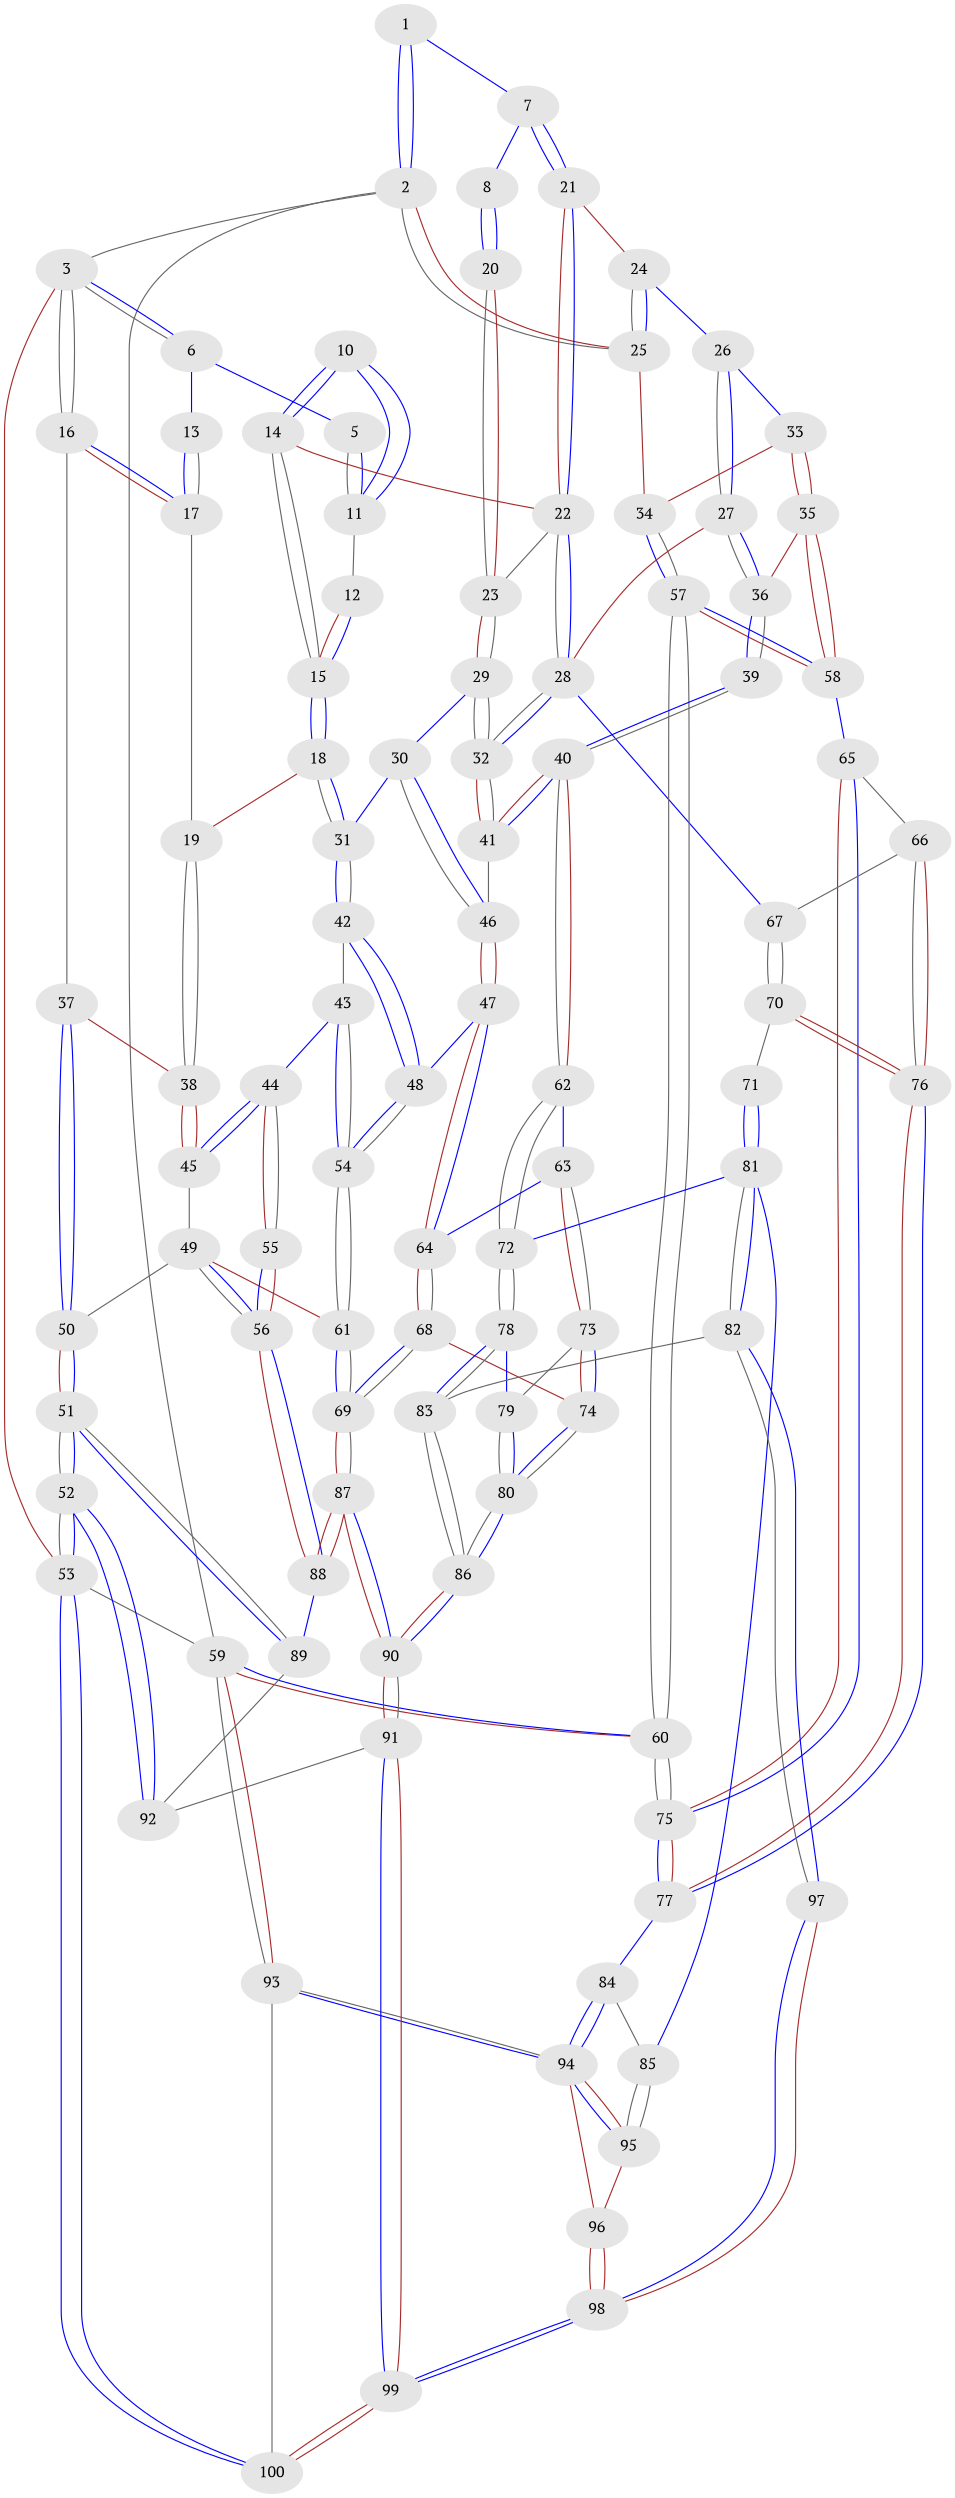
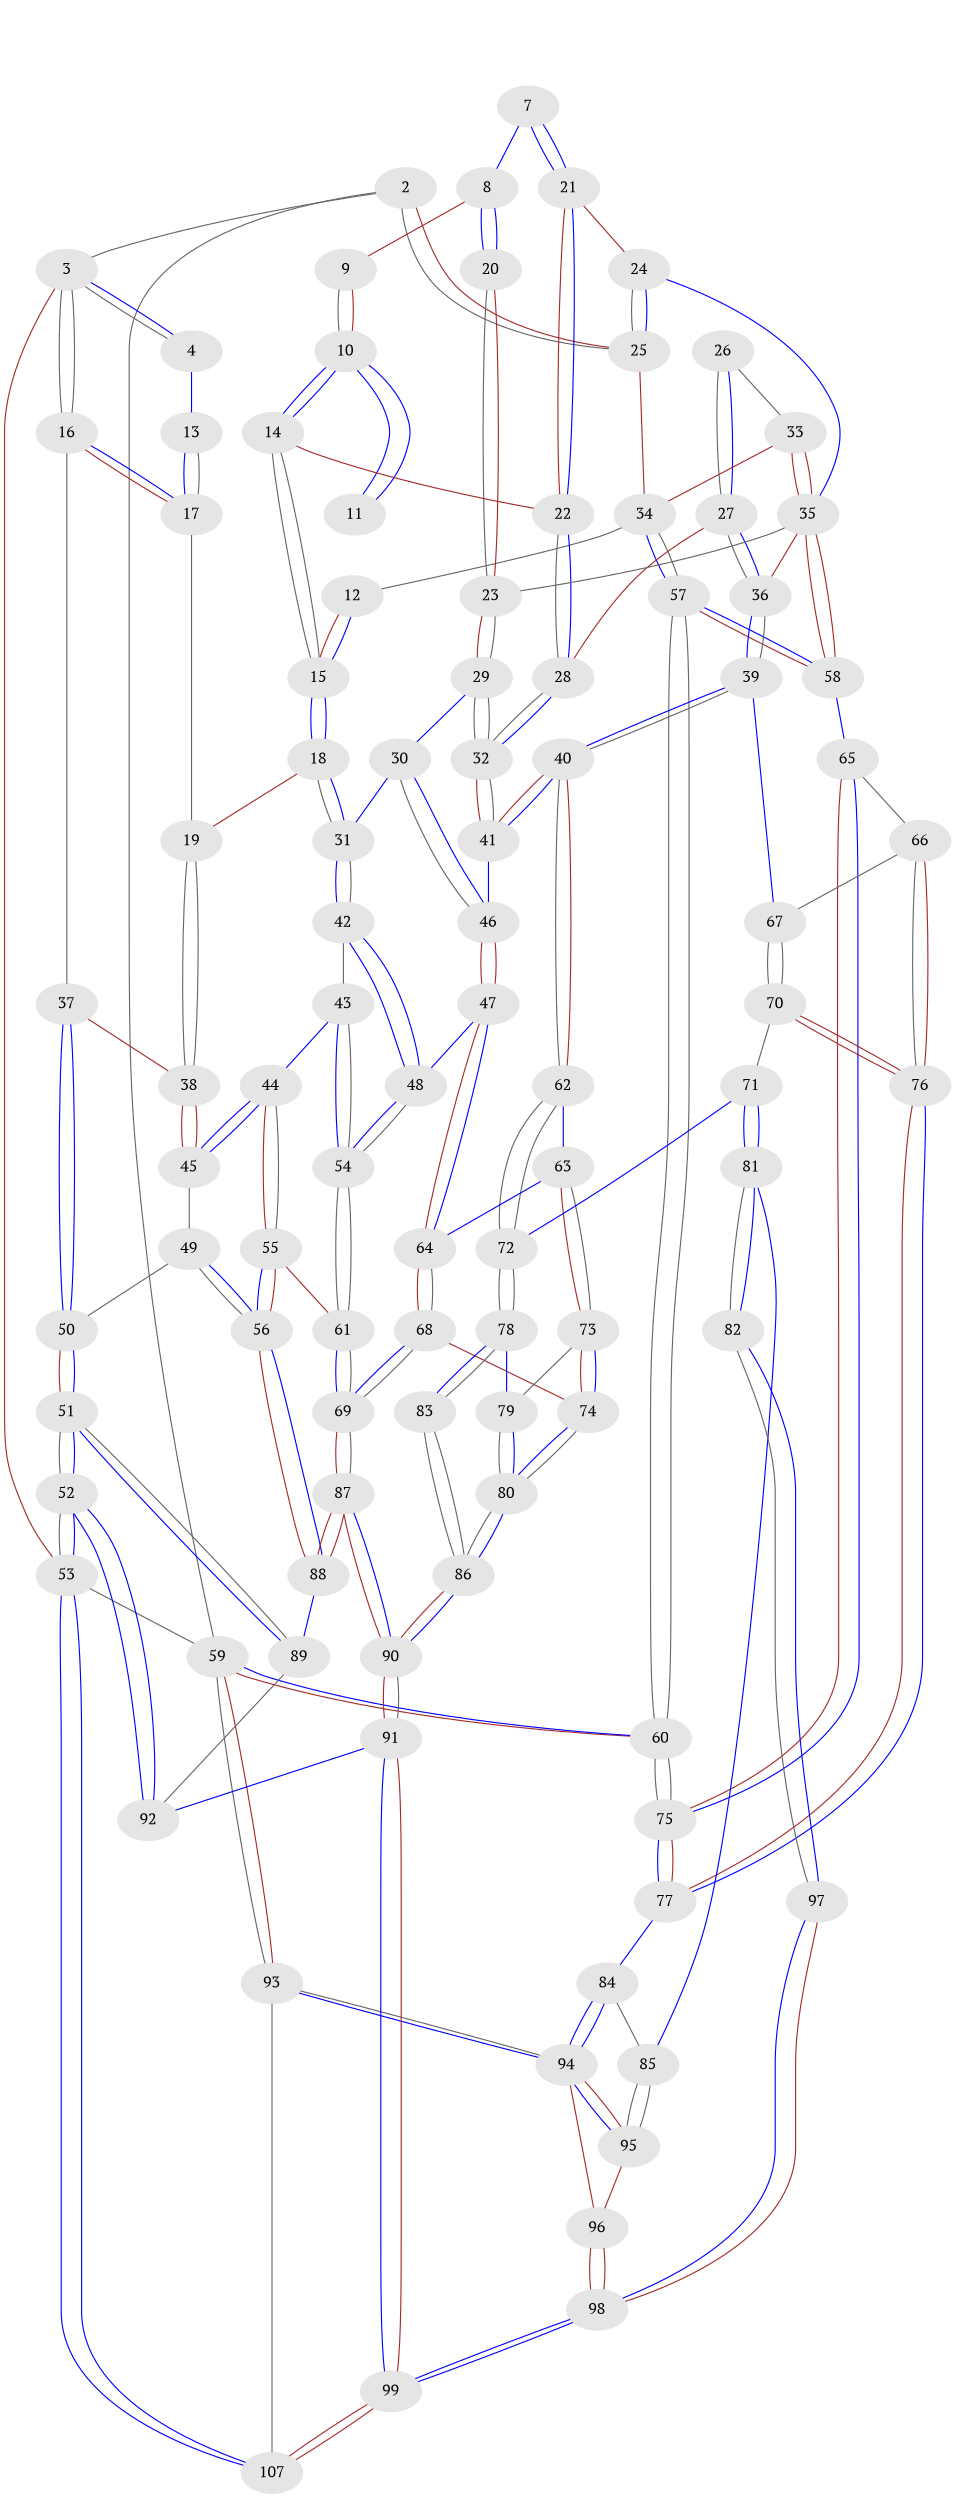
node "1": removed
node "9": added
edge "24" -- "26": now "24" -- "35"
node "6": label "6" -> "4"
edge "26" -- "33": color blue -> gray40
node "5": removed
edge "11" -- "12": now "34" -- "12"
edge "22" -- "23": now "35" -- "23"
edge "28" -- "67": now "39" -- "67"
edge "41" -- "46": color gray40 -> blue
edge "81" -- "72": now "71" -- "72"
edge "49" -- "61": now "55" -- "61"
edge "82" -- "83": removed
edge "91" -- "92": color gray40 -> blue
node "100": label "100" -> "107"
